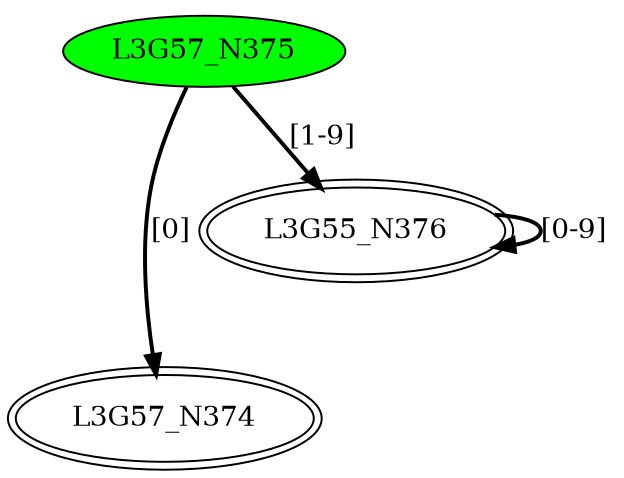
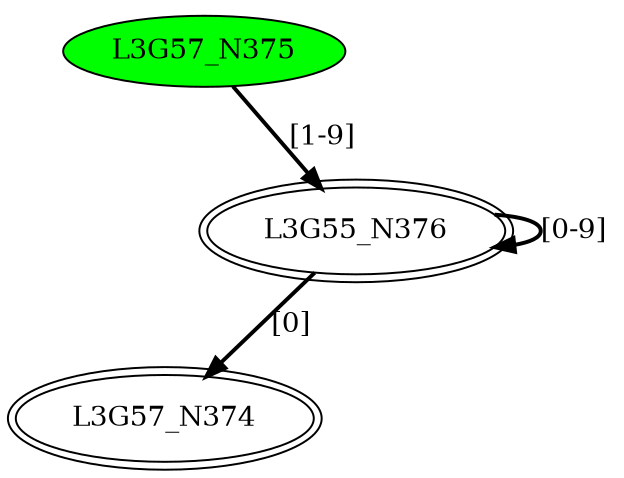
edge "L3G57_N375" -> "L3G57_N374": now "L3G55_N376" -> "L3G57_N374"
